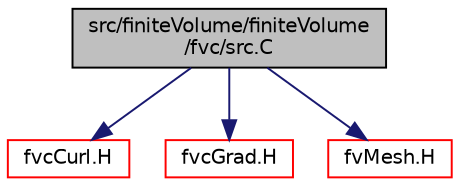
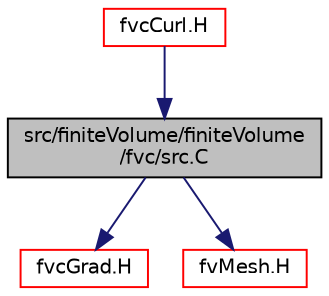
edge "src/finiteVolume/finiteVolume /fvc/src.C" -> "fvcCurl.H": reversed
